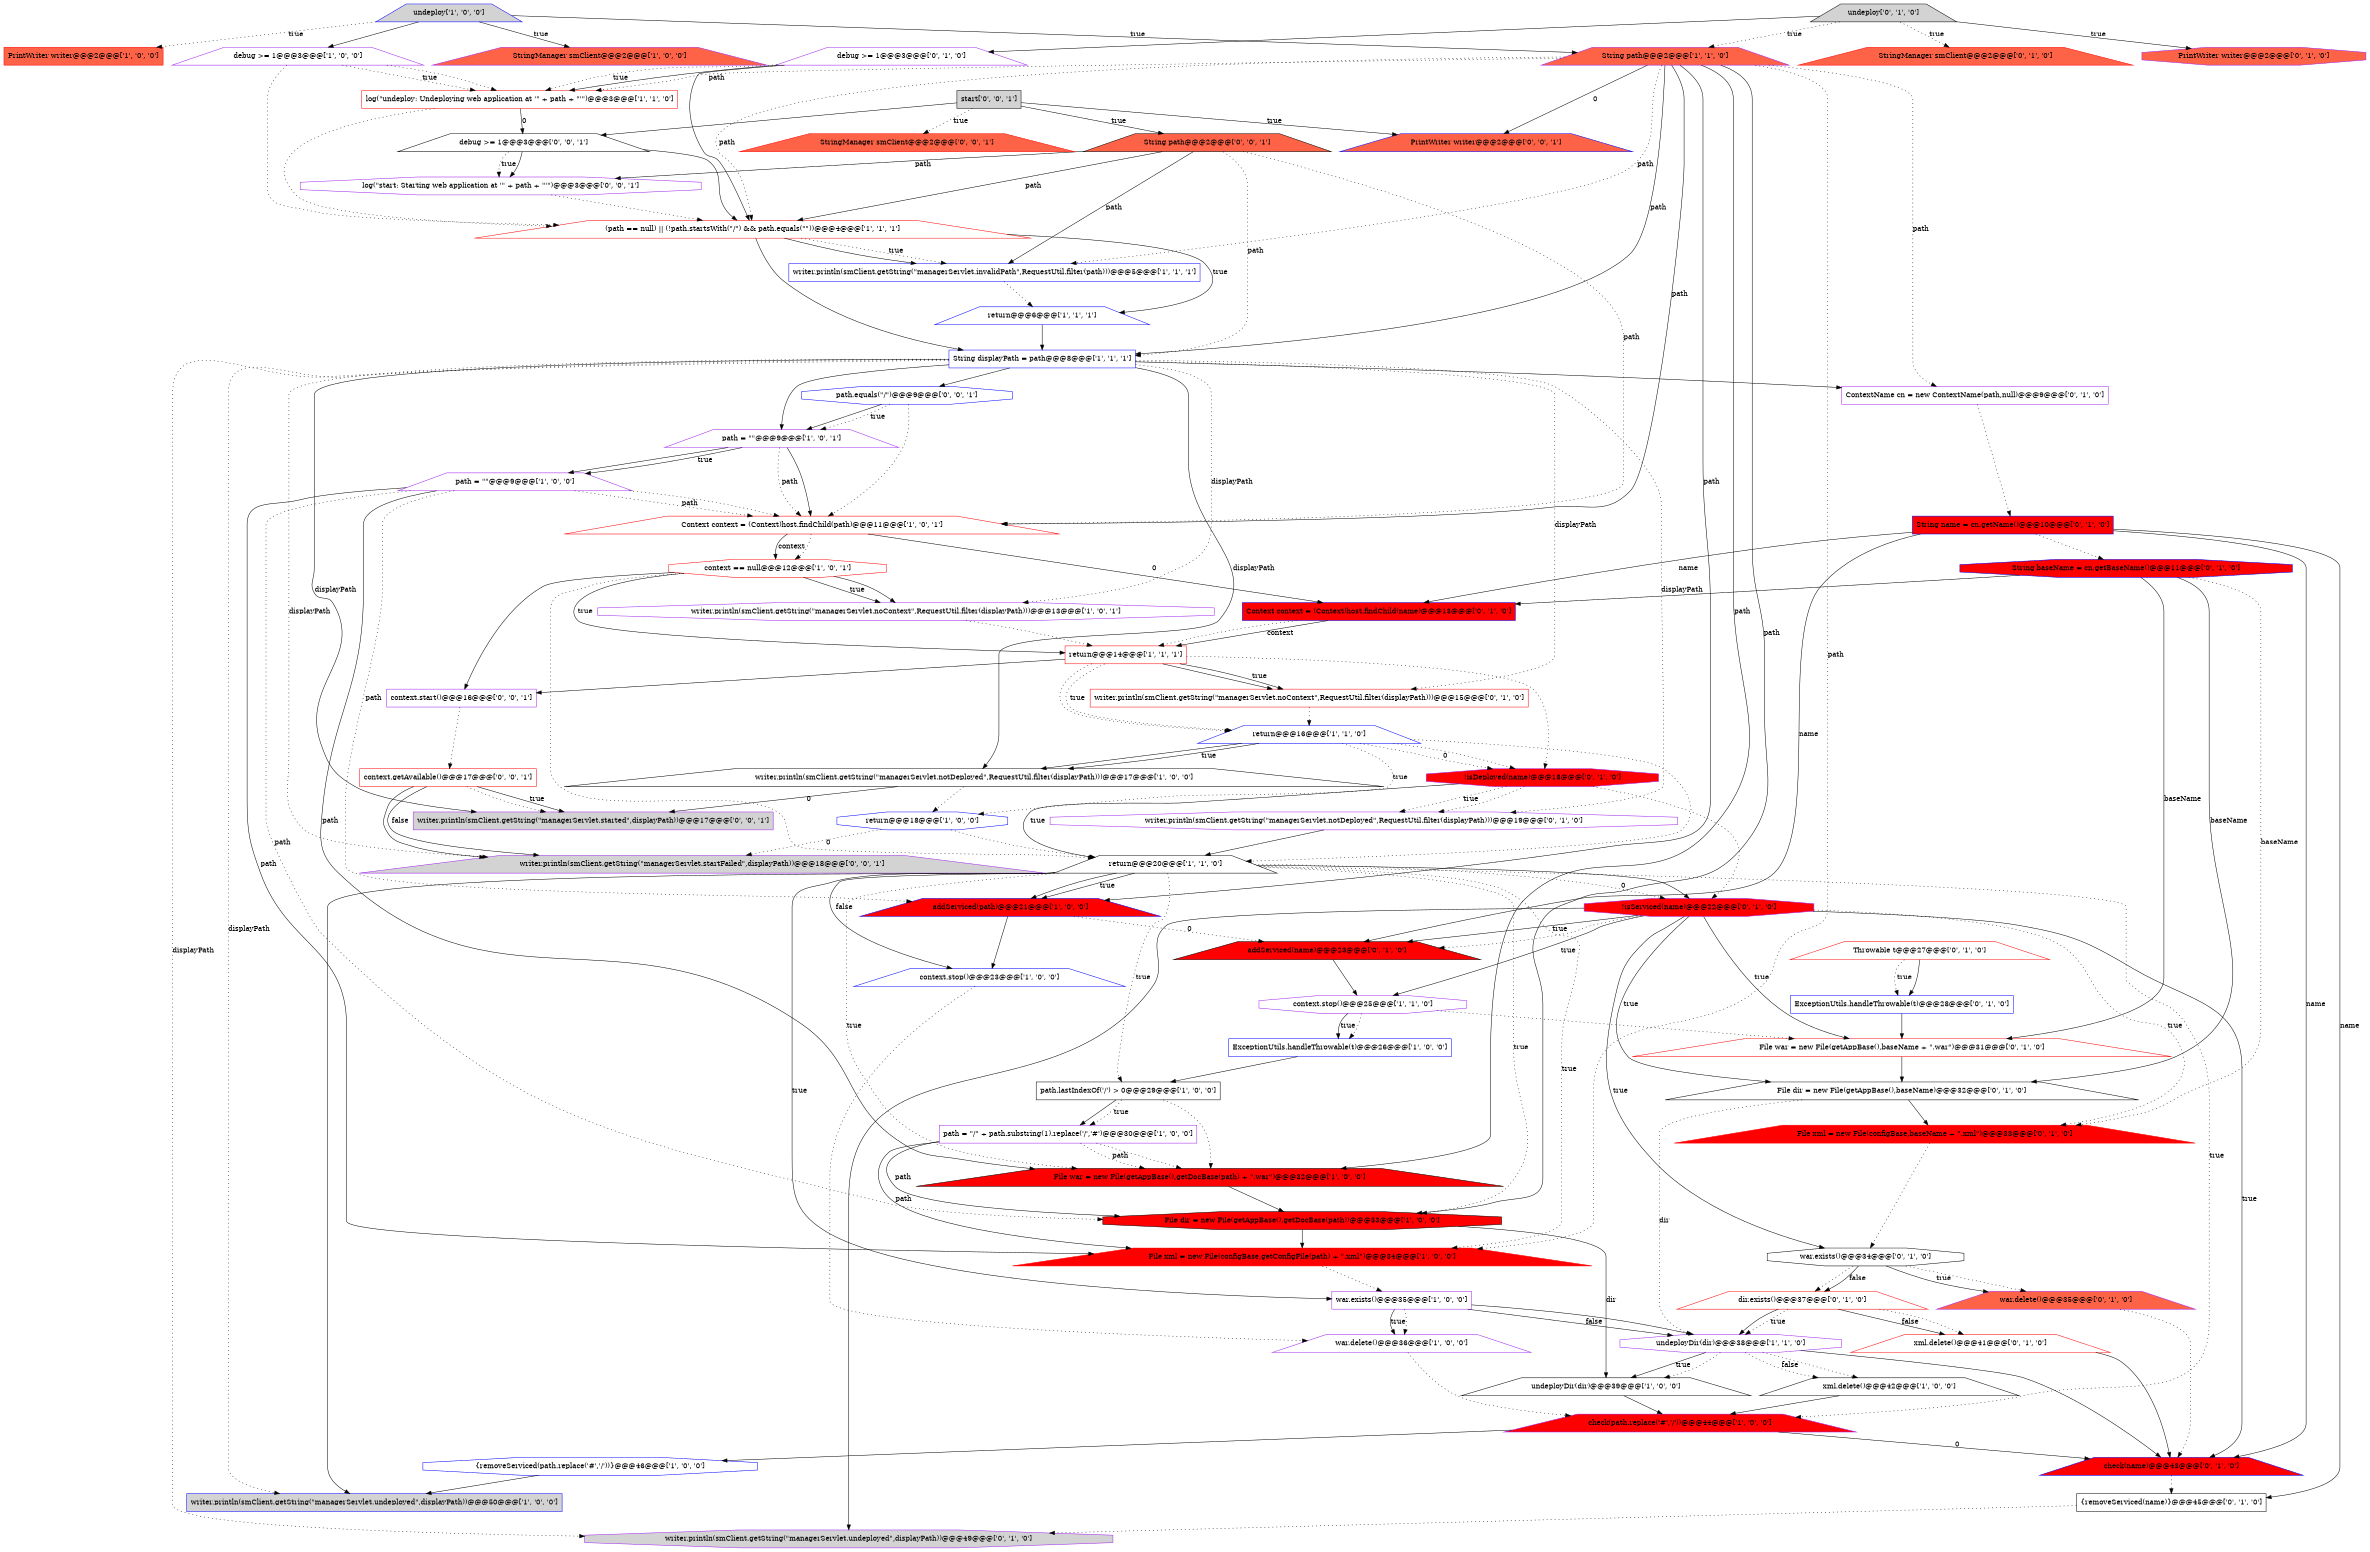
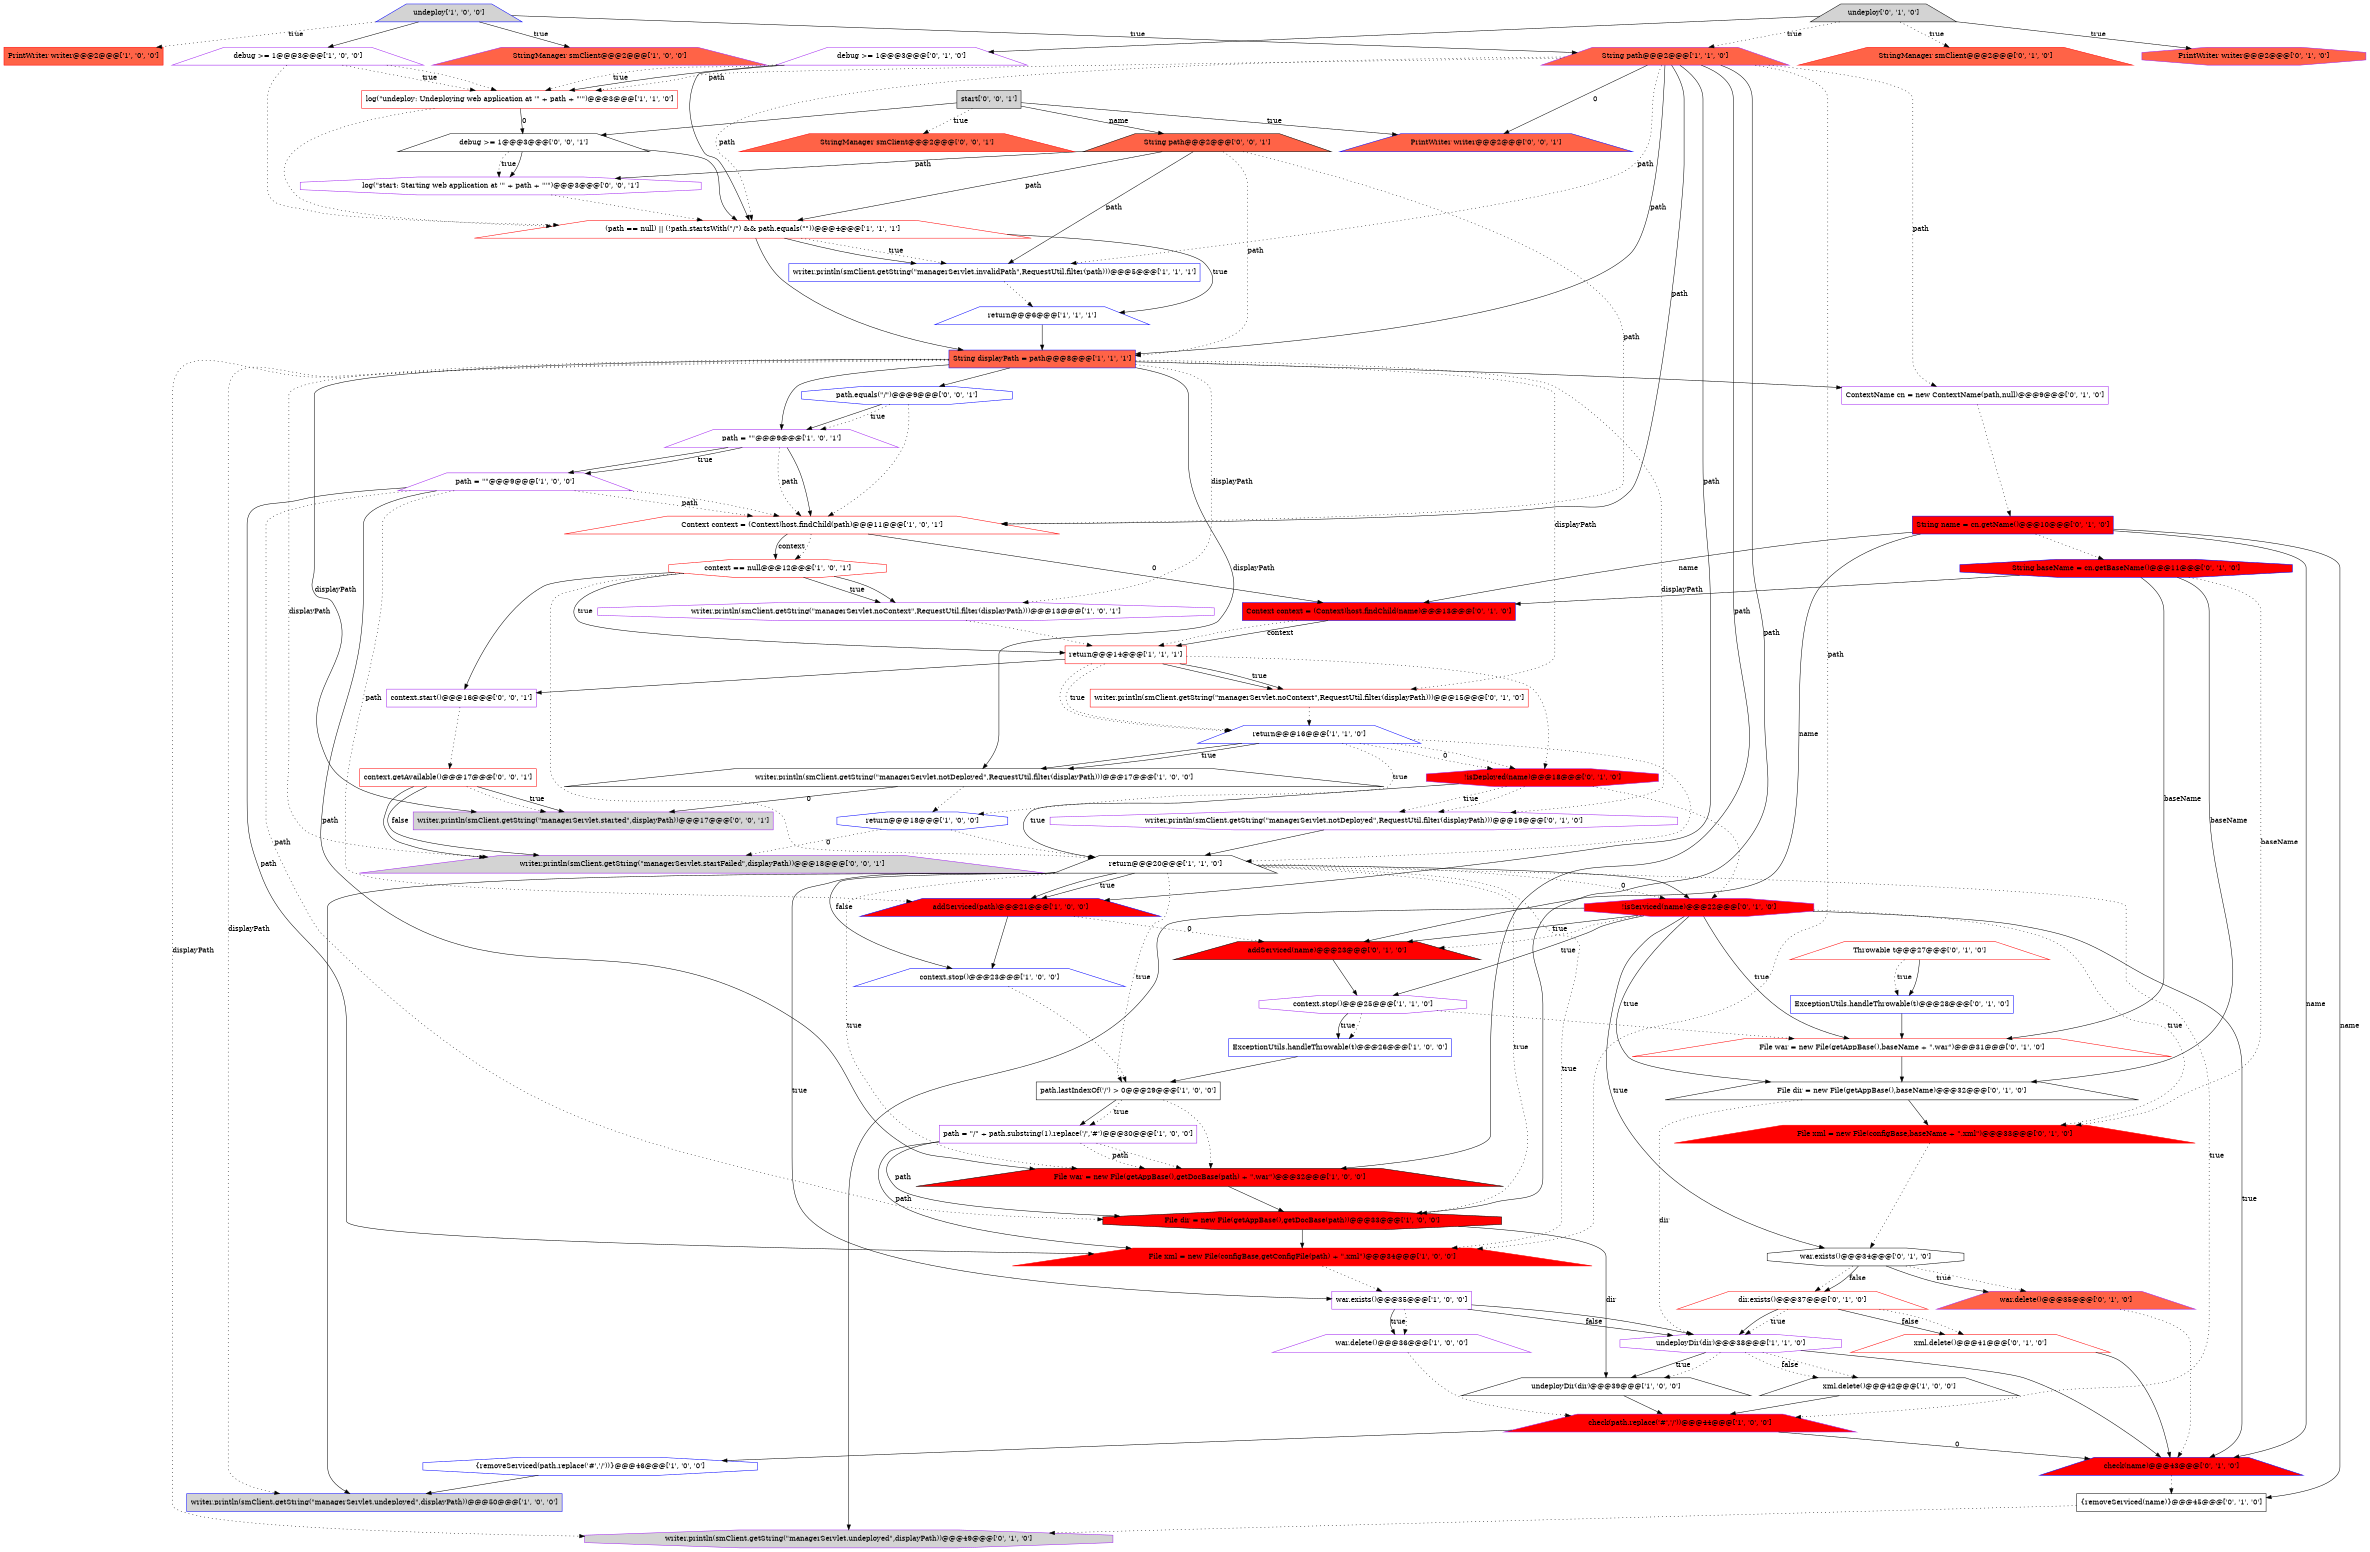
edge "start['0', '0', '1']" -> "String path@@@2@@@['0', '0', '1']": label "true" -> "name"
node "String displayPath = path@@@8@@@['1', '1', '1']": fillcolor white -> tomato
edge "context.stop()@@@23@@@['1', '0', '0']" -> "war.delete()@@@36@@@['1', '0', '0']": now "context.stop()@@@23@@@['1', '0', '0']" -> "path.lastIndexOf('/') > 0@@@29@@@['1', '0', '0']"
